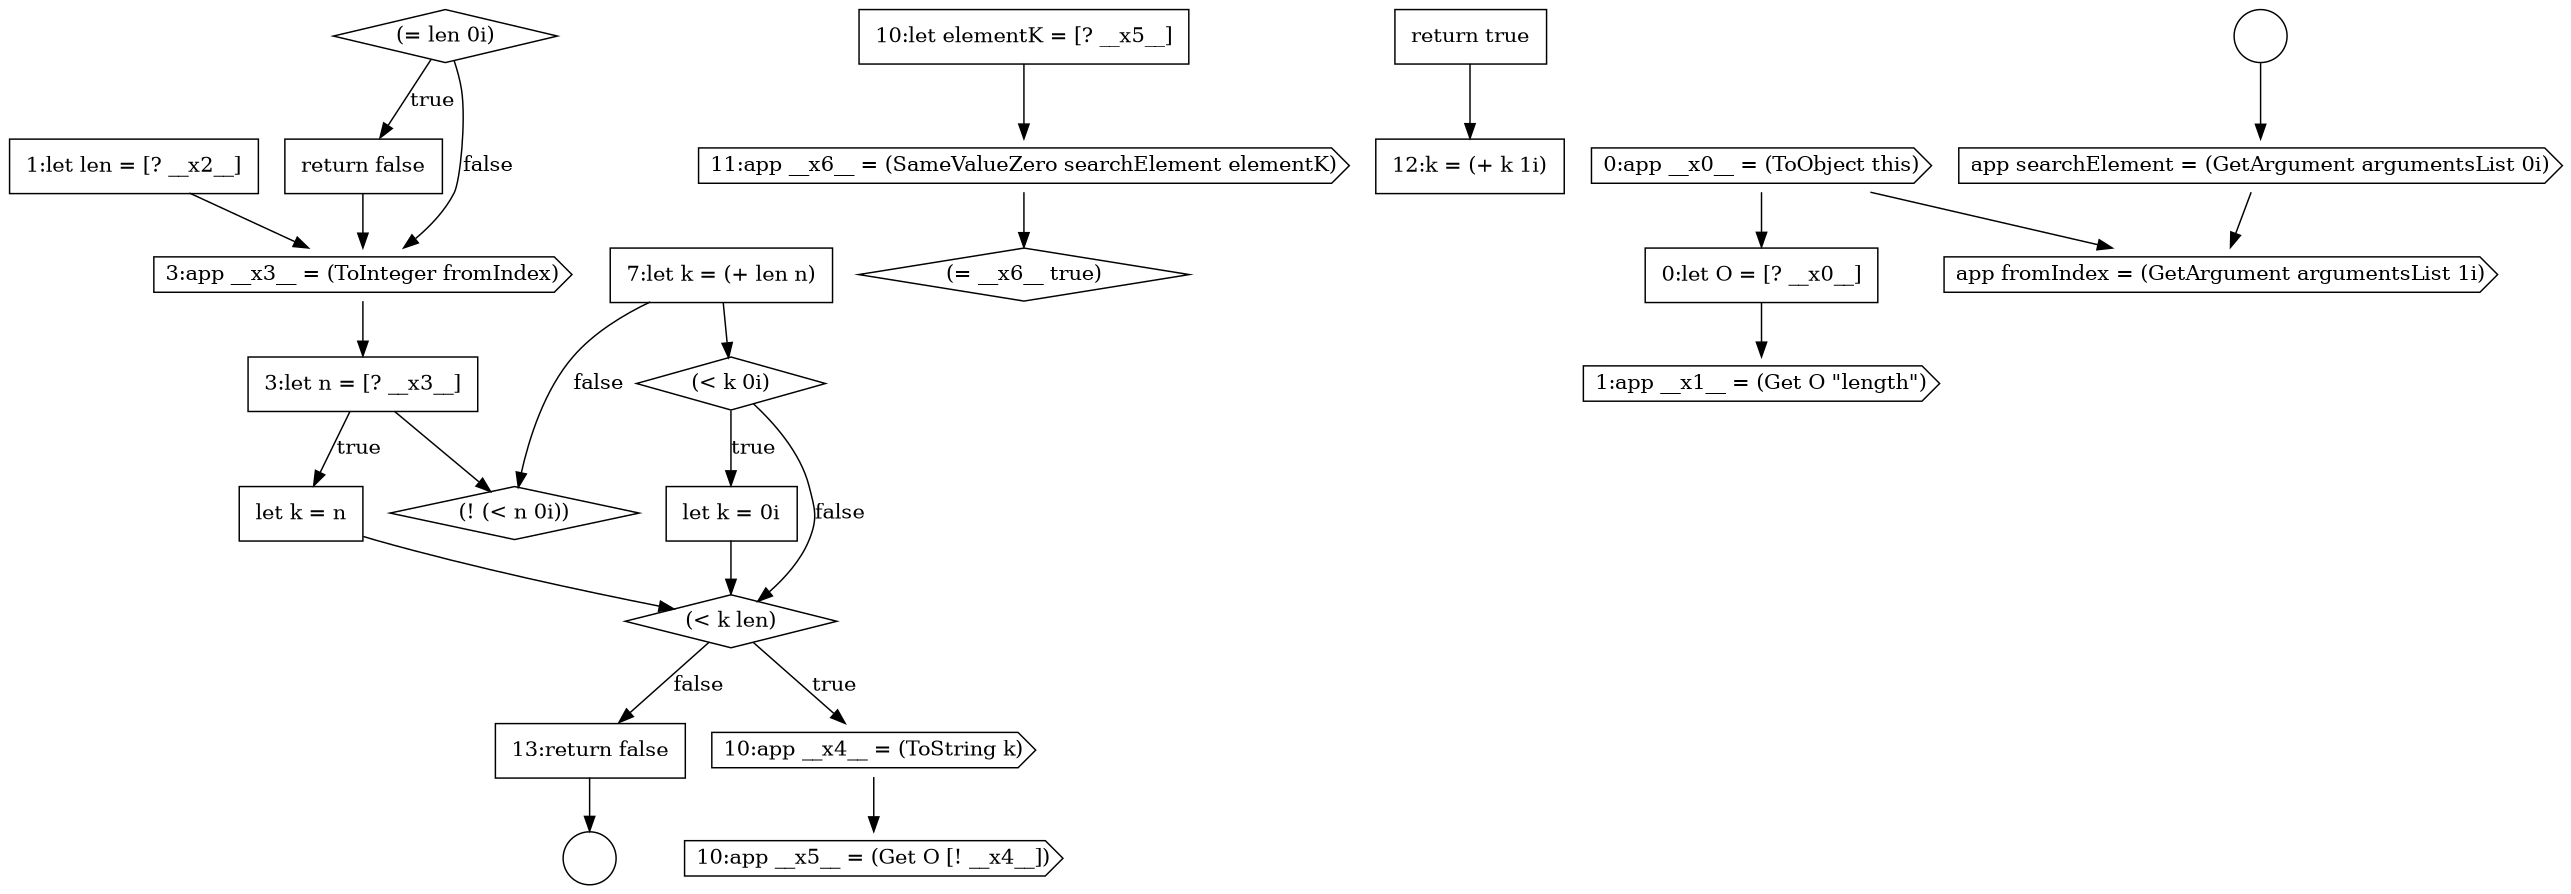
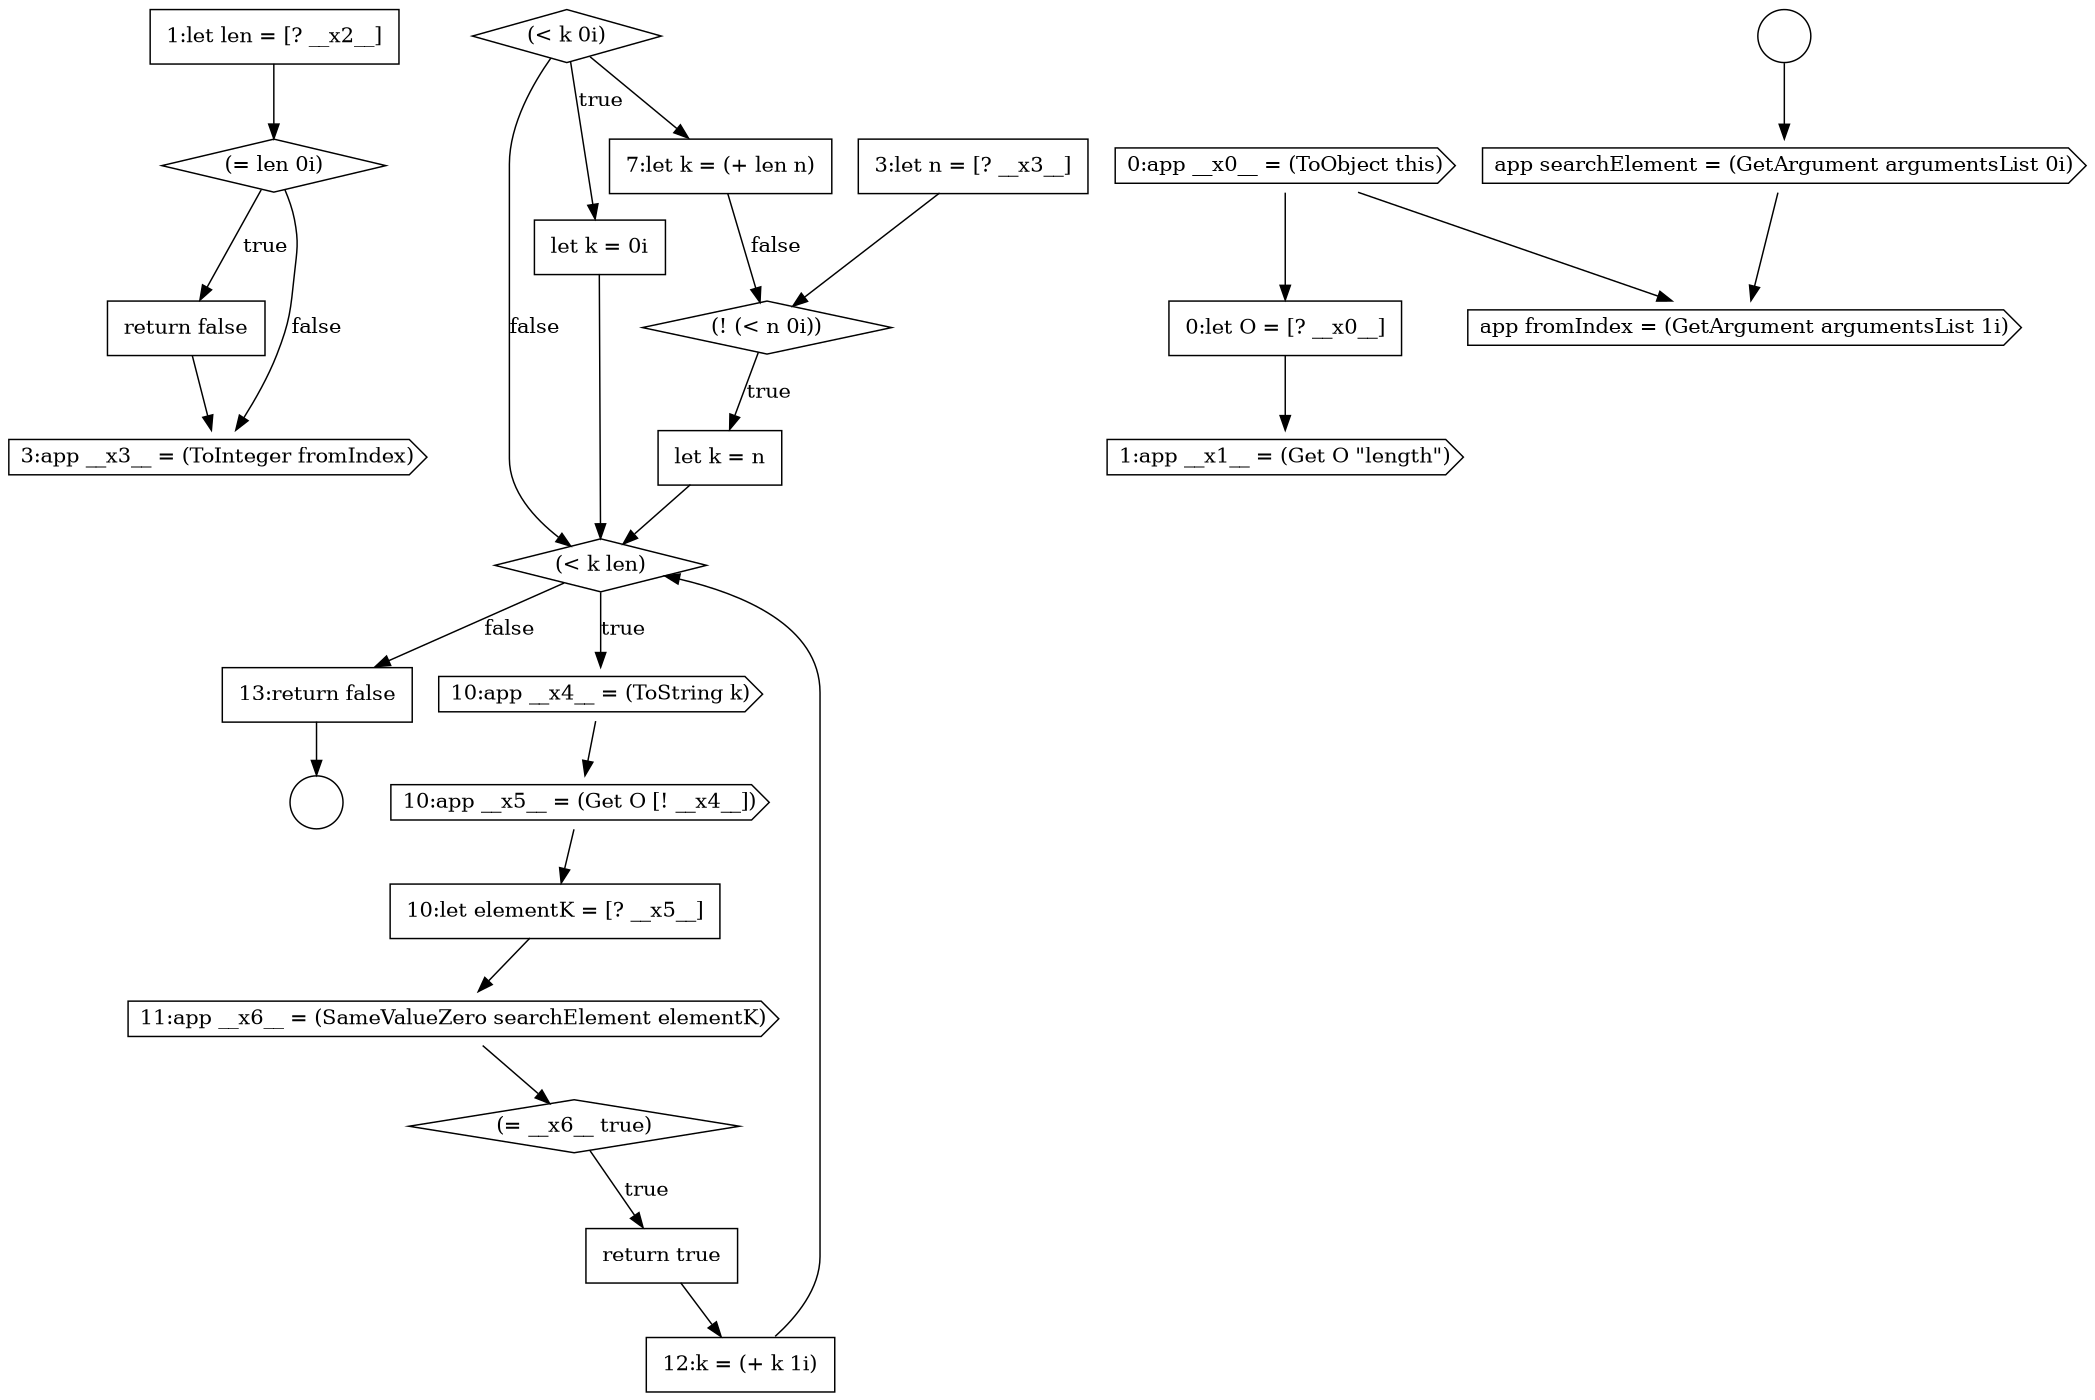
edge "1:let len = [? __x2__]" -> "3:app __x3__ = (ToInteger fromIndex)": now "1:let len = [? __x2__]" -> "(= len 0i)"
edge "3:app __x3__ = (ToInteger fromIndex)" -> "3:let n = [? __x3__]": removed
edge "7:let k = (+ len n)" -> "(< k 0i)": reversed
edge "3:let n = [? __x3__]" -> "let k = n": now "(! (< n 0i))" -> "let k = n"
edge "10:app __x5__ = (Get O [! __x4__])" -> "10:let elementK = [? __x5__]": added
edge "12:k = (+ k 1i)" -> "(< k len)": added
edge "(= __x6__ true)" -> "return true": added, label "true"
